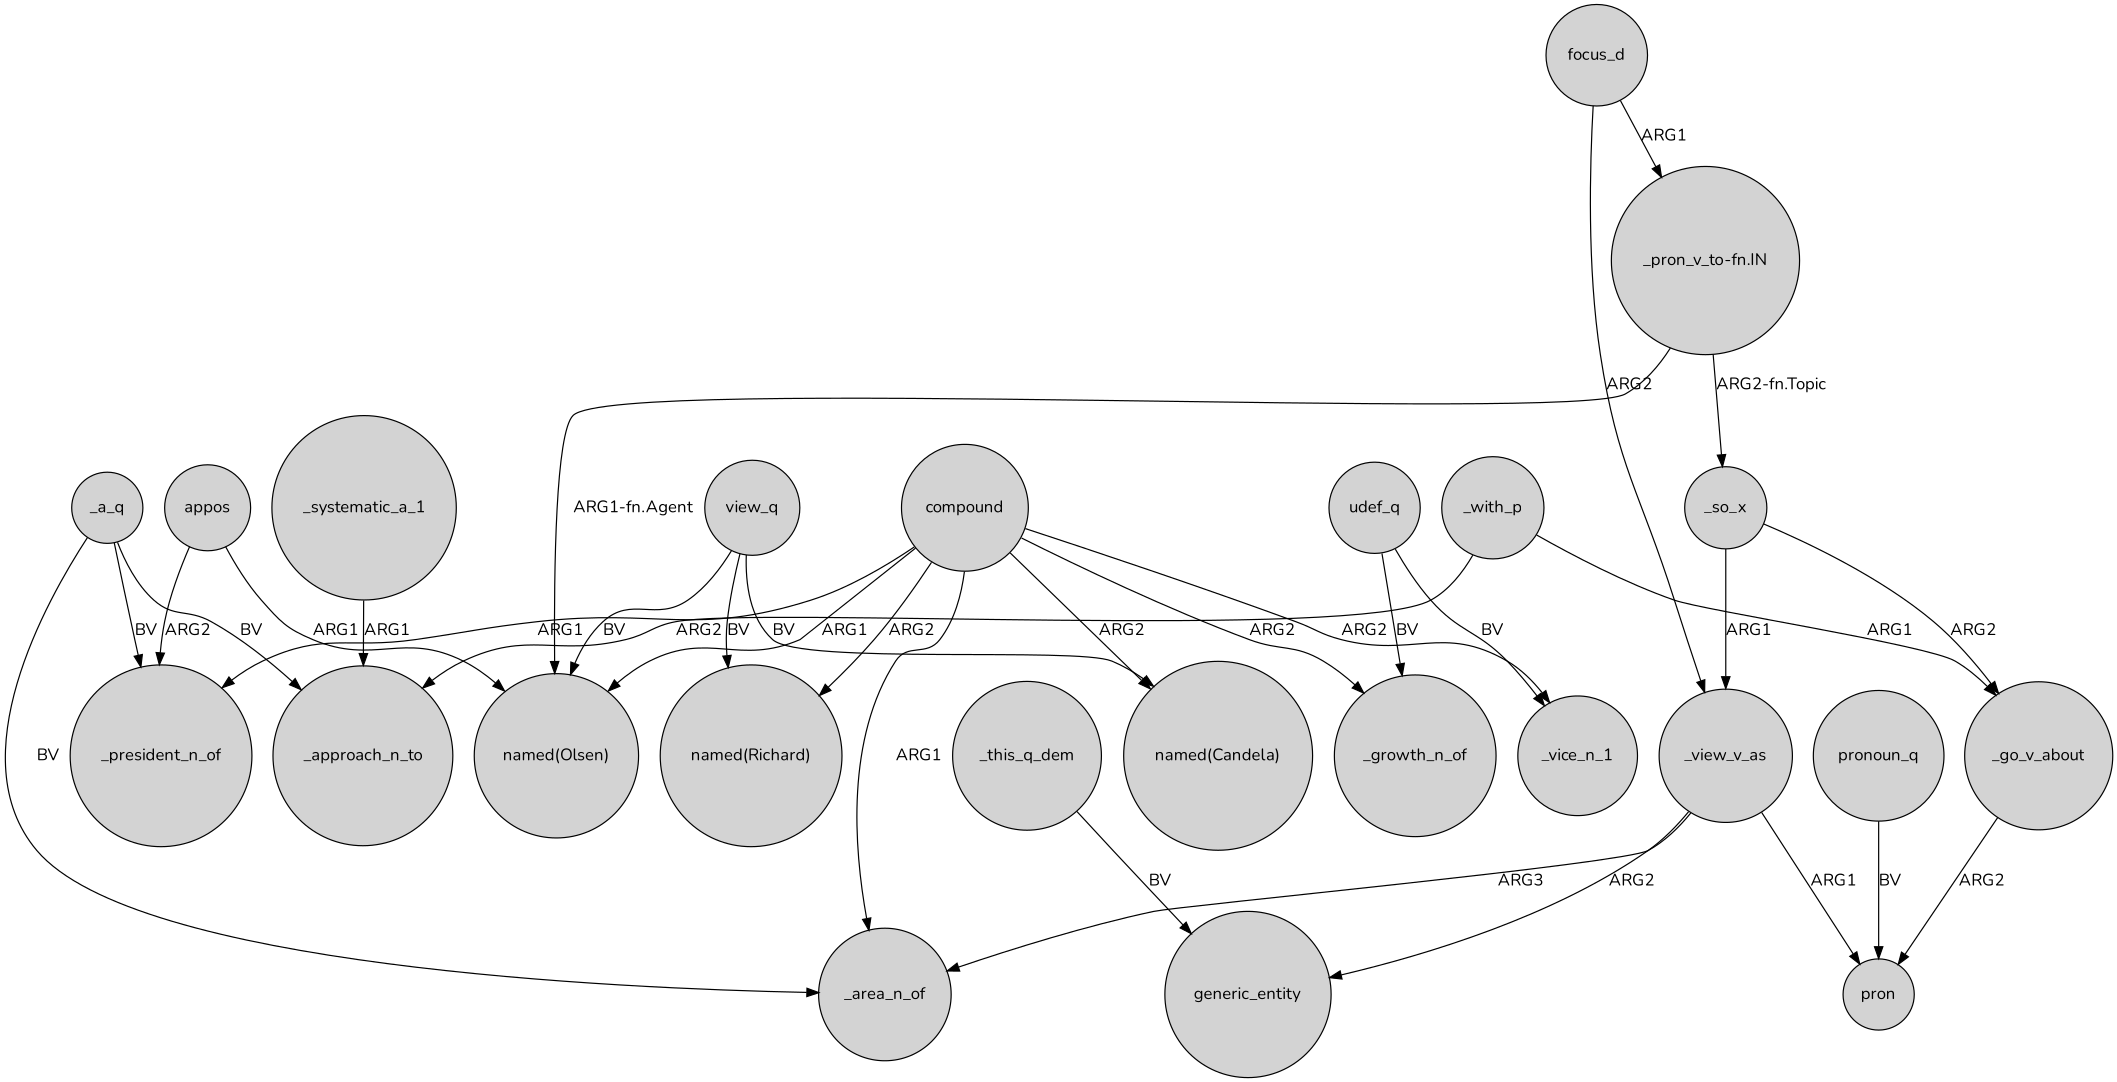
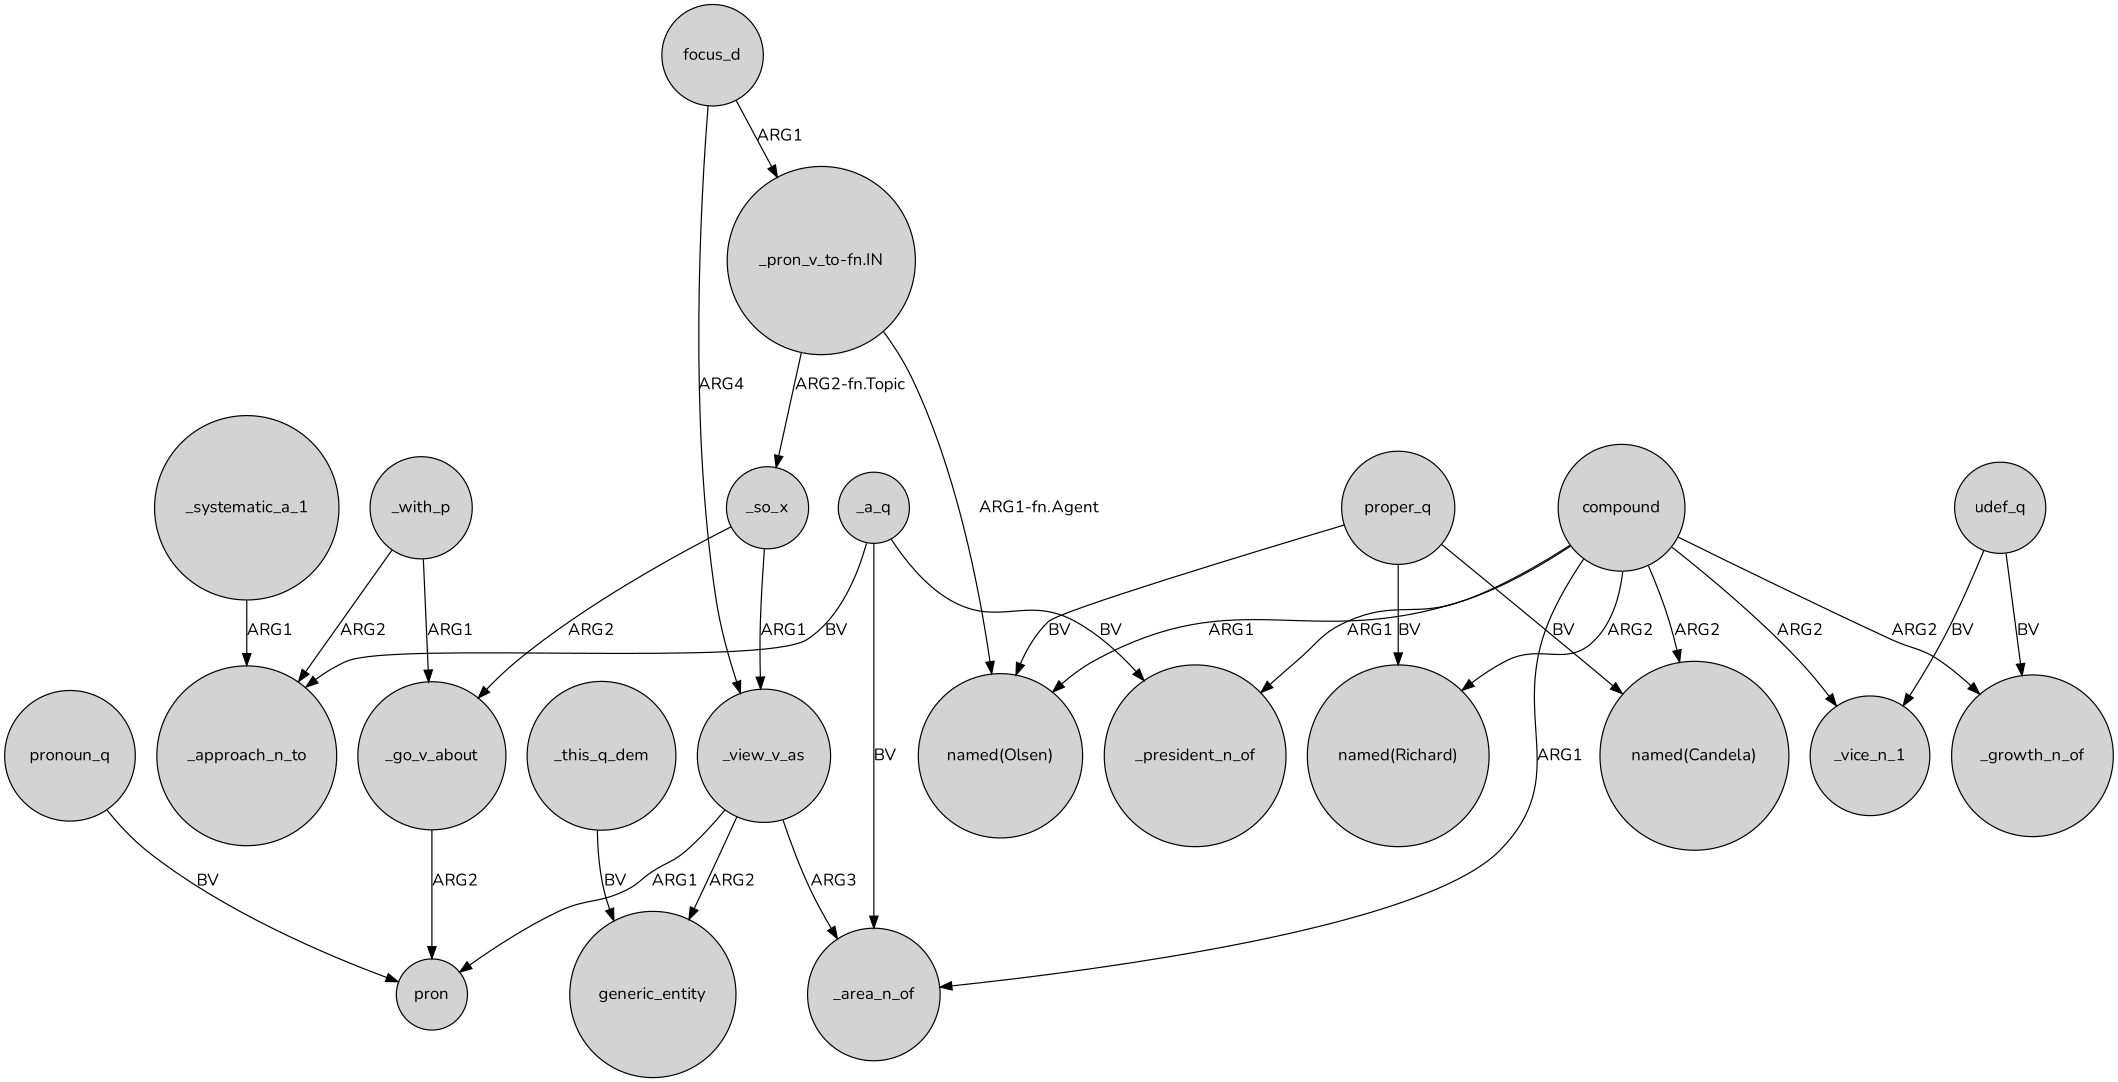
edge "focus_d" -> "_view_v_as": label "ARG2" -> "ARG4"
node "appos": removed
node "view_q": label "view_q" -> "proper_q"
